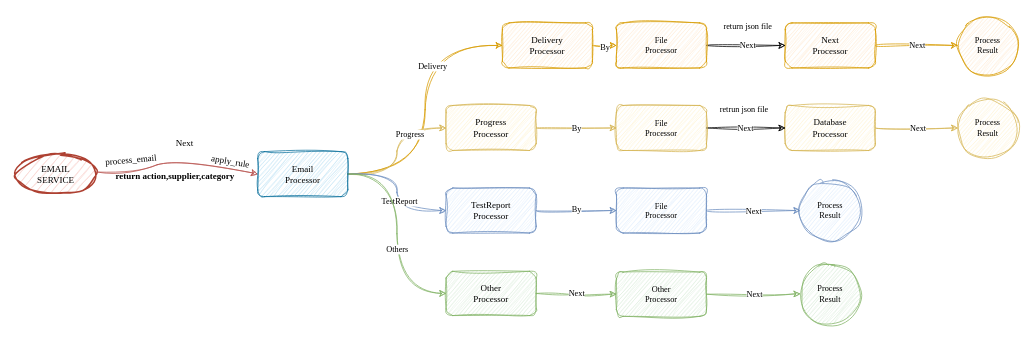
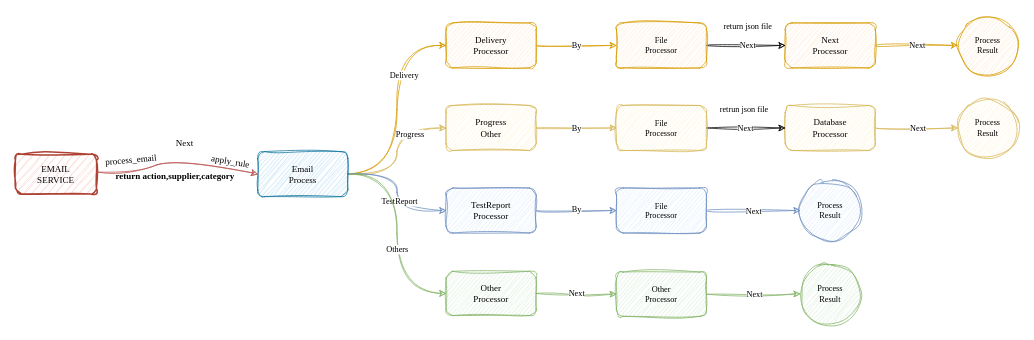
node "Delivery Processor": moved (547, 45) -> (491, 45)
node "Progress Processor": label "Progress Processor" -> "Progress Other"
node "EMAIL SERVICE": shape ellipse -> rounded rectangle
node "Email Processor": label "Email Processor" -> "Email Process"
